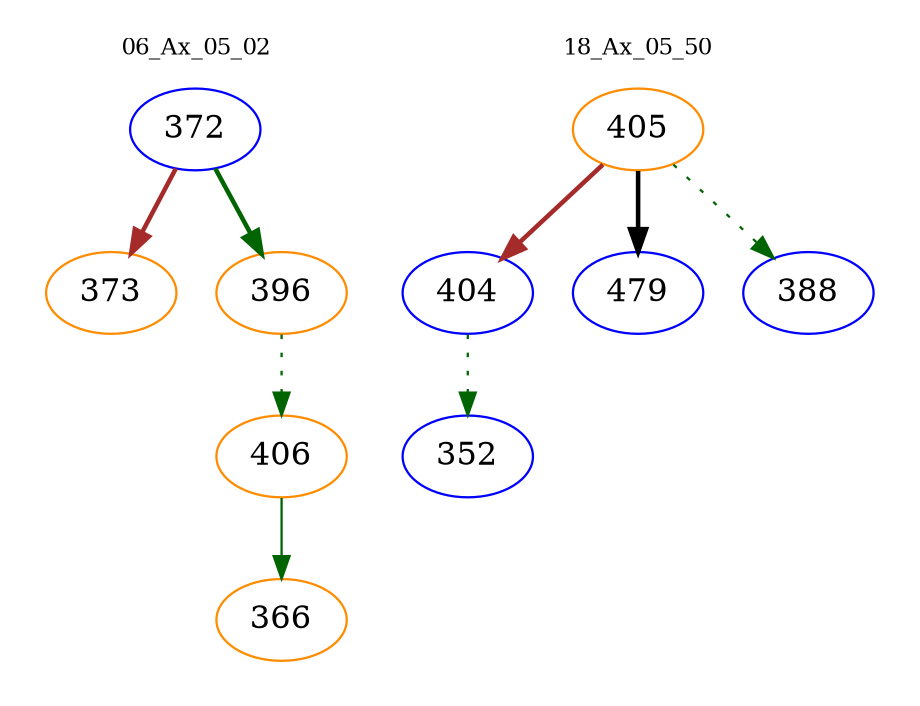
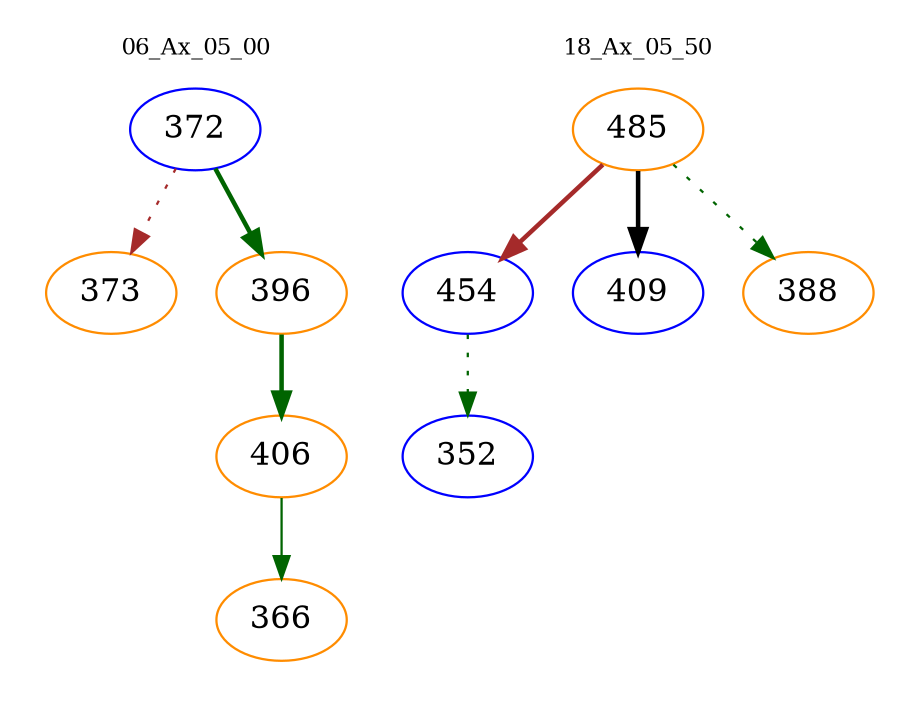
cluster "06_Ax_05_02": label "06_Ax_05_02" -> "06_Ax_05_00"
node "405": label "405" -> "485"
edge "372" -> "373": style bold -> dotted
node "404": label "404" -> "454"
node "479": label "479" -> "409"
node "388": color blue -> darkorange
edge "396" -> "406": style dotted -> bold
